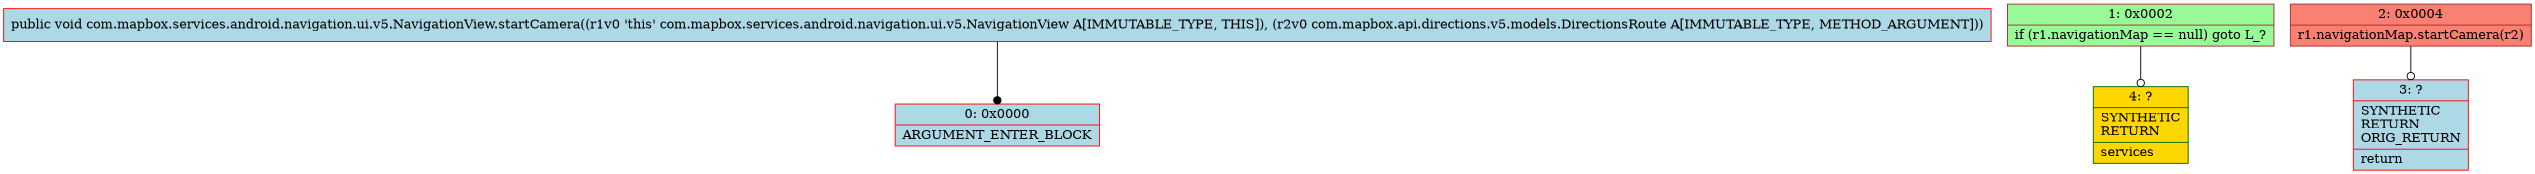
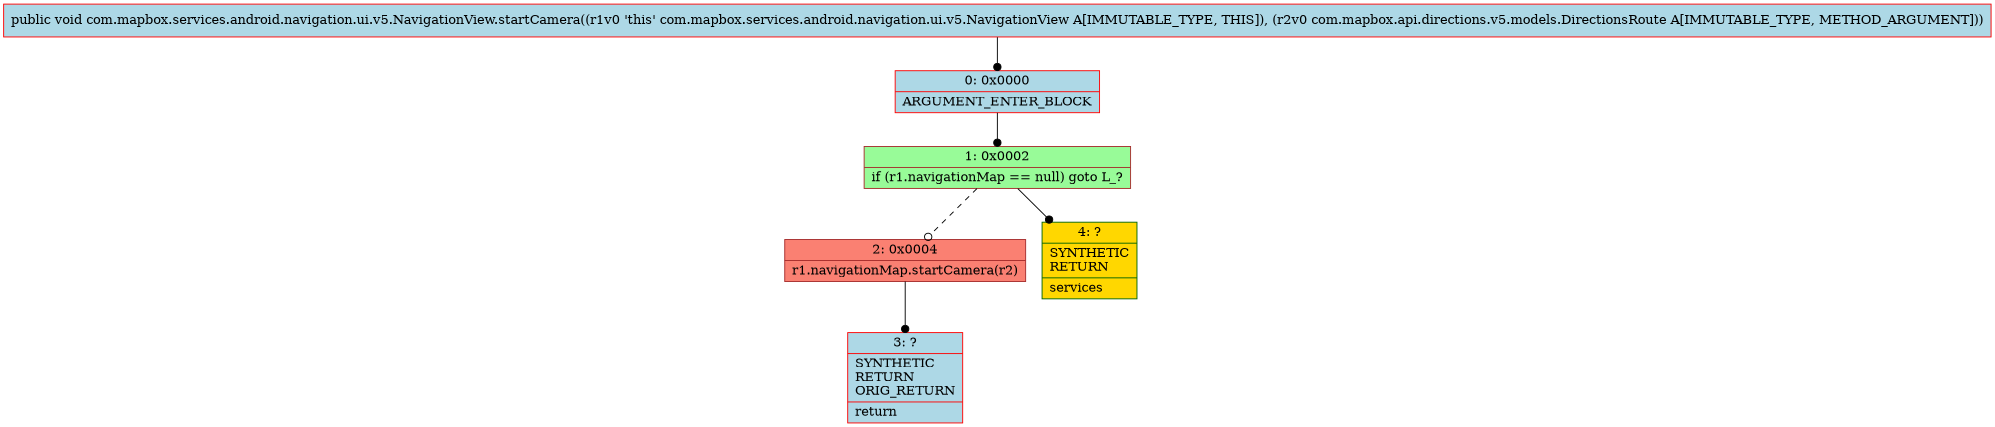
edge "2: 0x0004" -> "3: ?": arrowhead odot -> dot
edge "1: 0x0002" -> "4: ?": arrowhead odot -> dot
edge "0: 0x0000" -> "1: 0x0002": added
edge "1: 0x0002" -> "2: 0x0004": added
